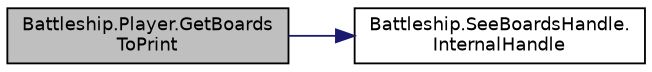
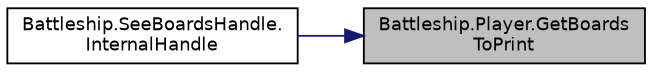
edge "Battleship.Player.GetBoards ToPrint" -> "Battleship.SeeBoardsHandle. InternalHandle": reversed
